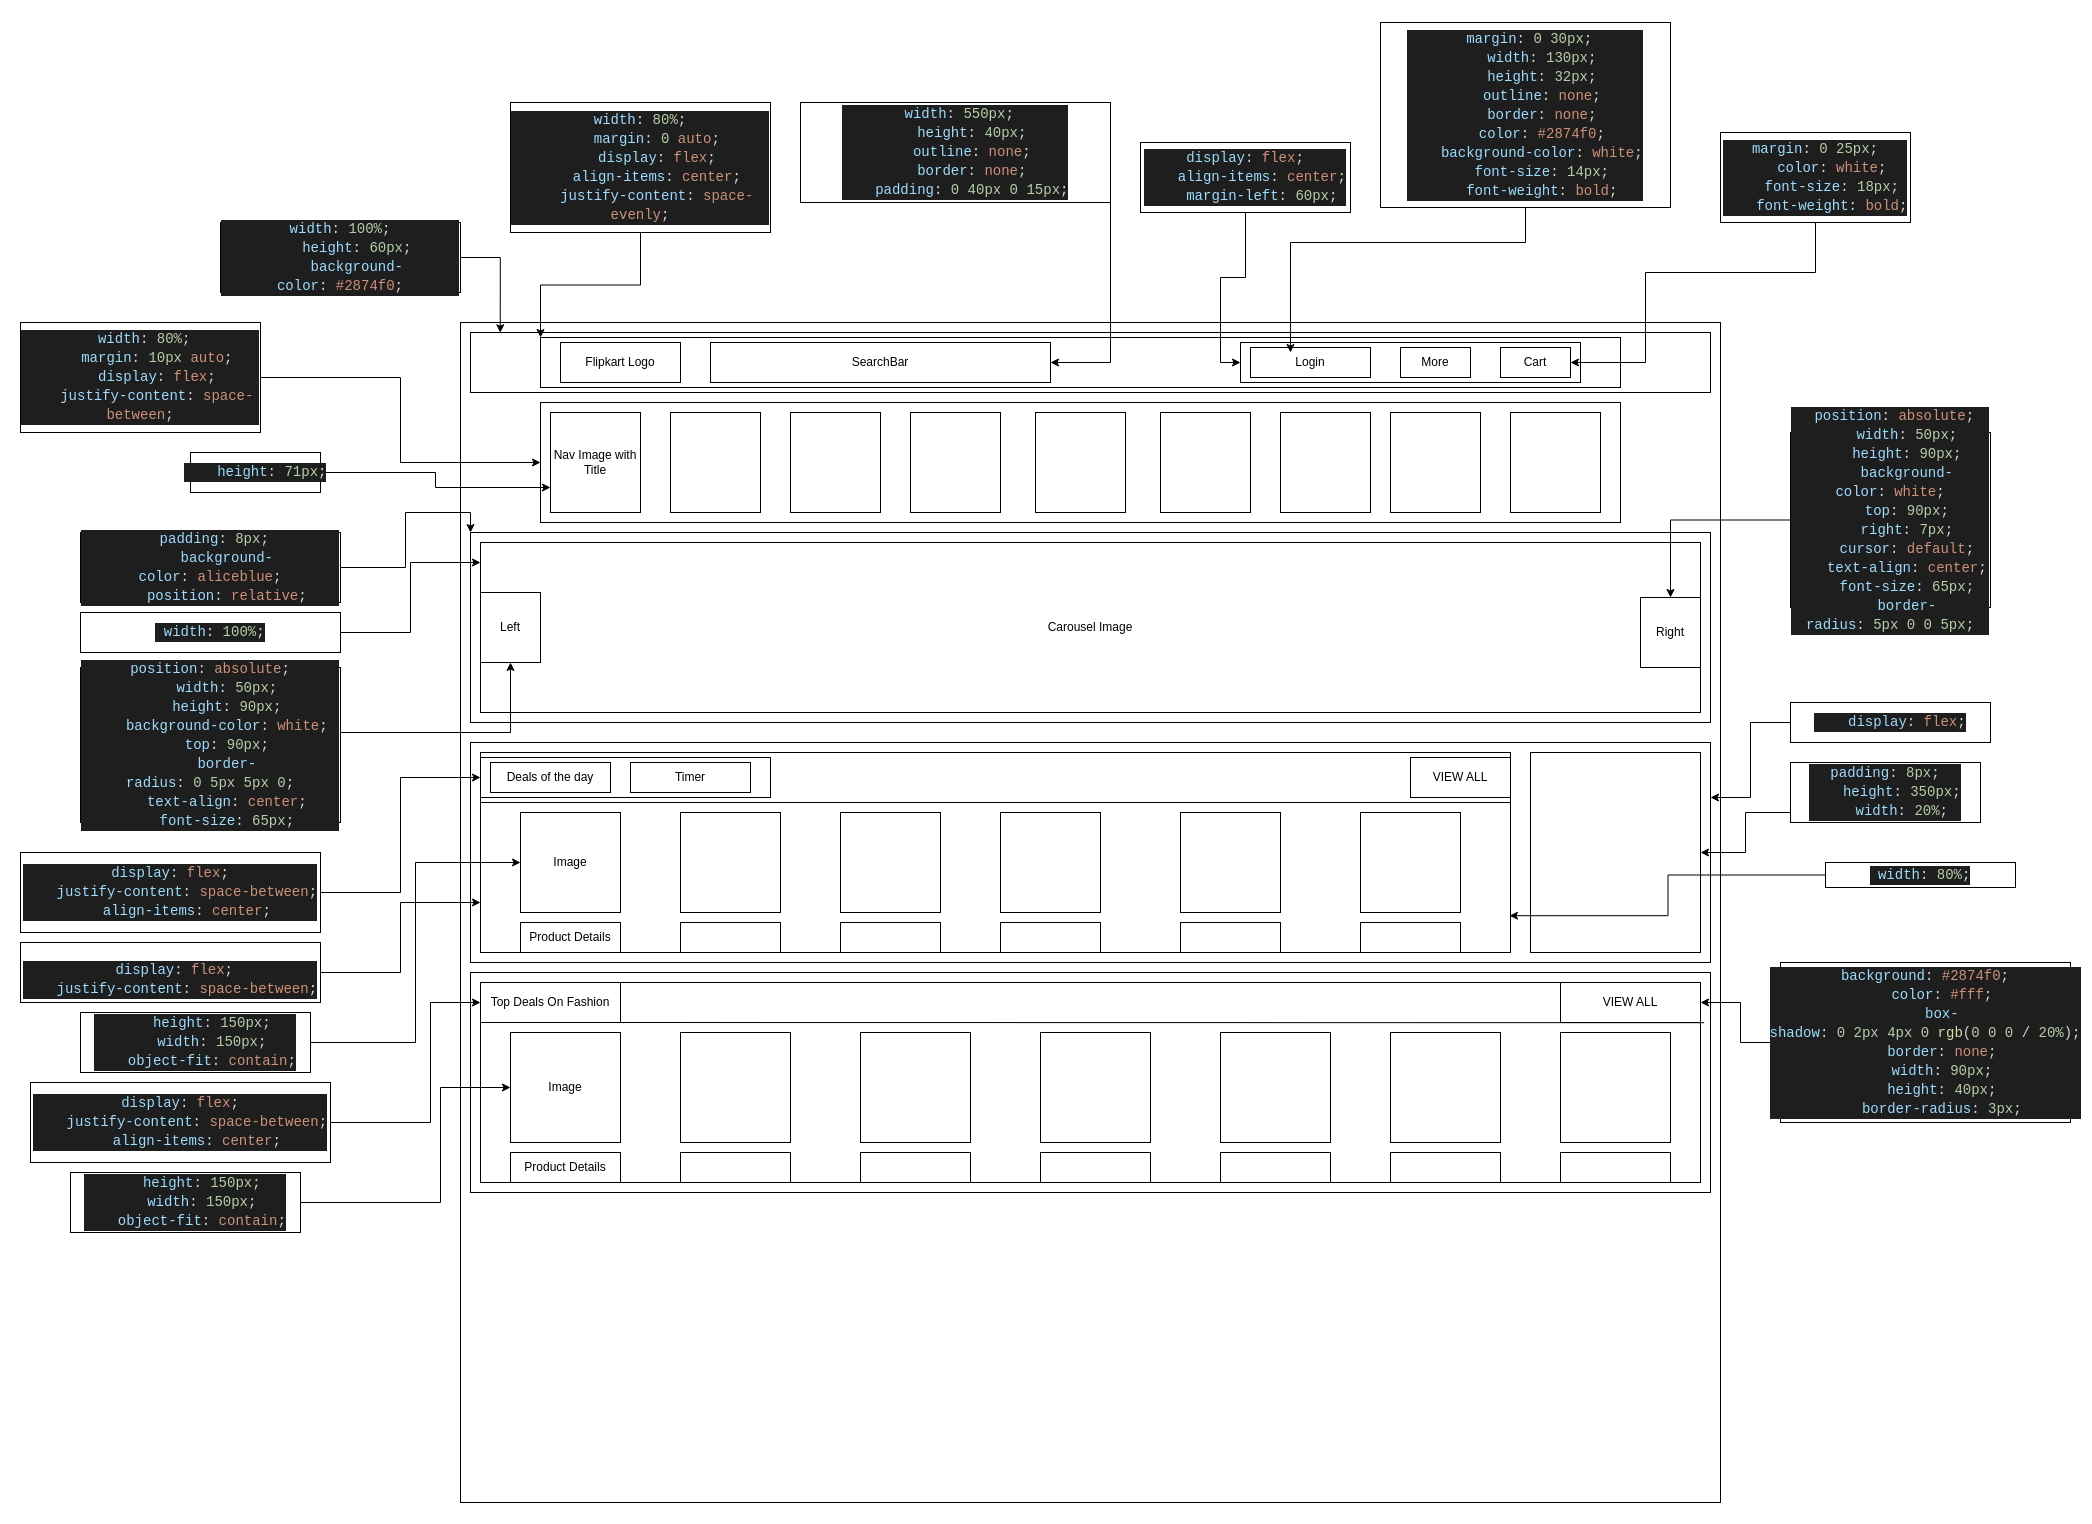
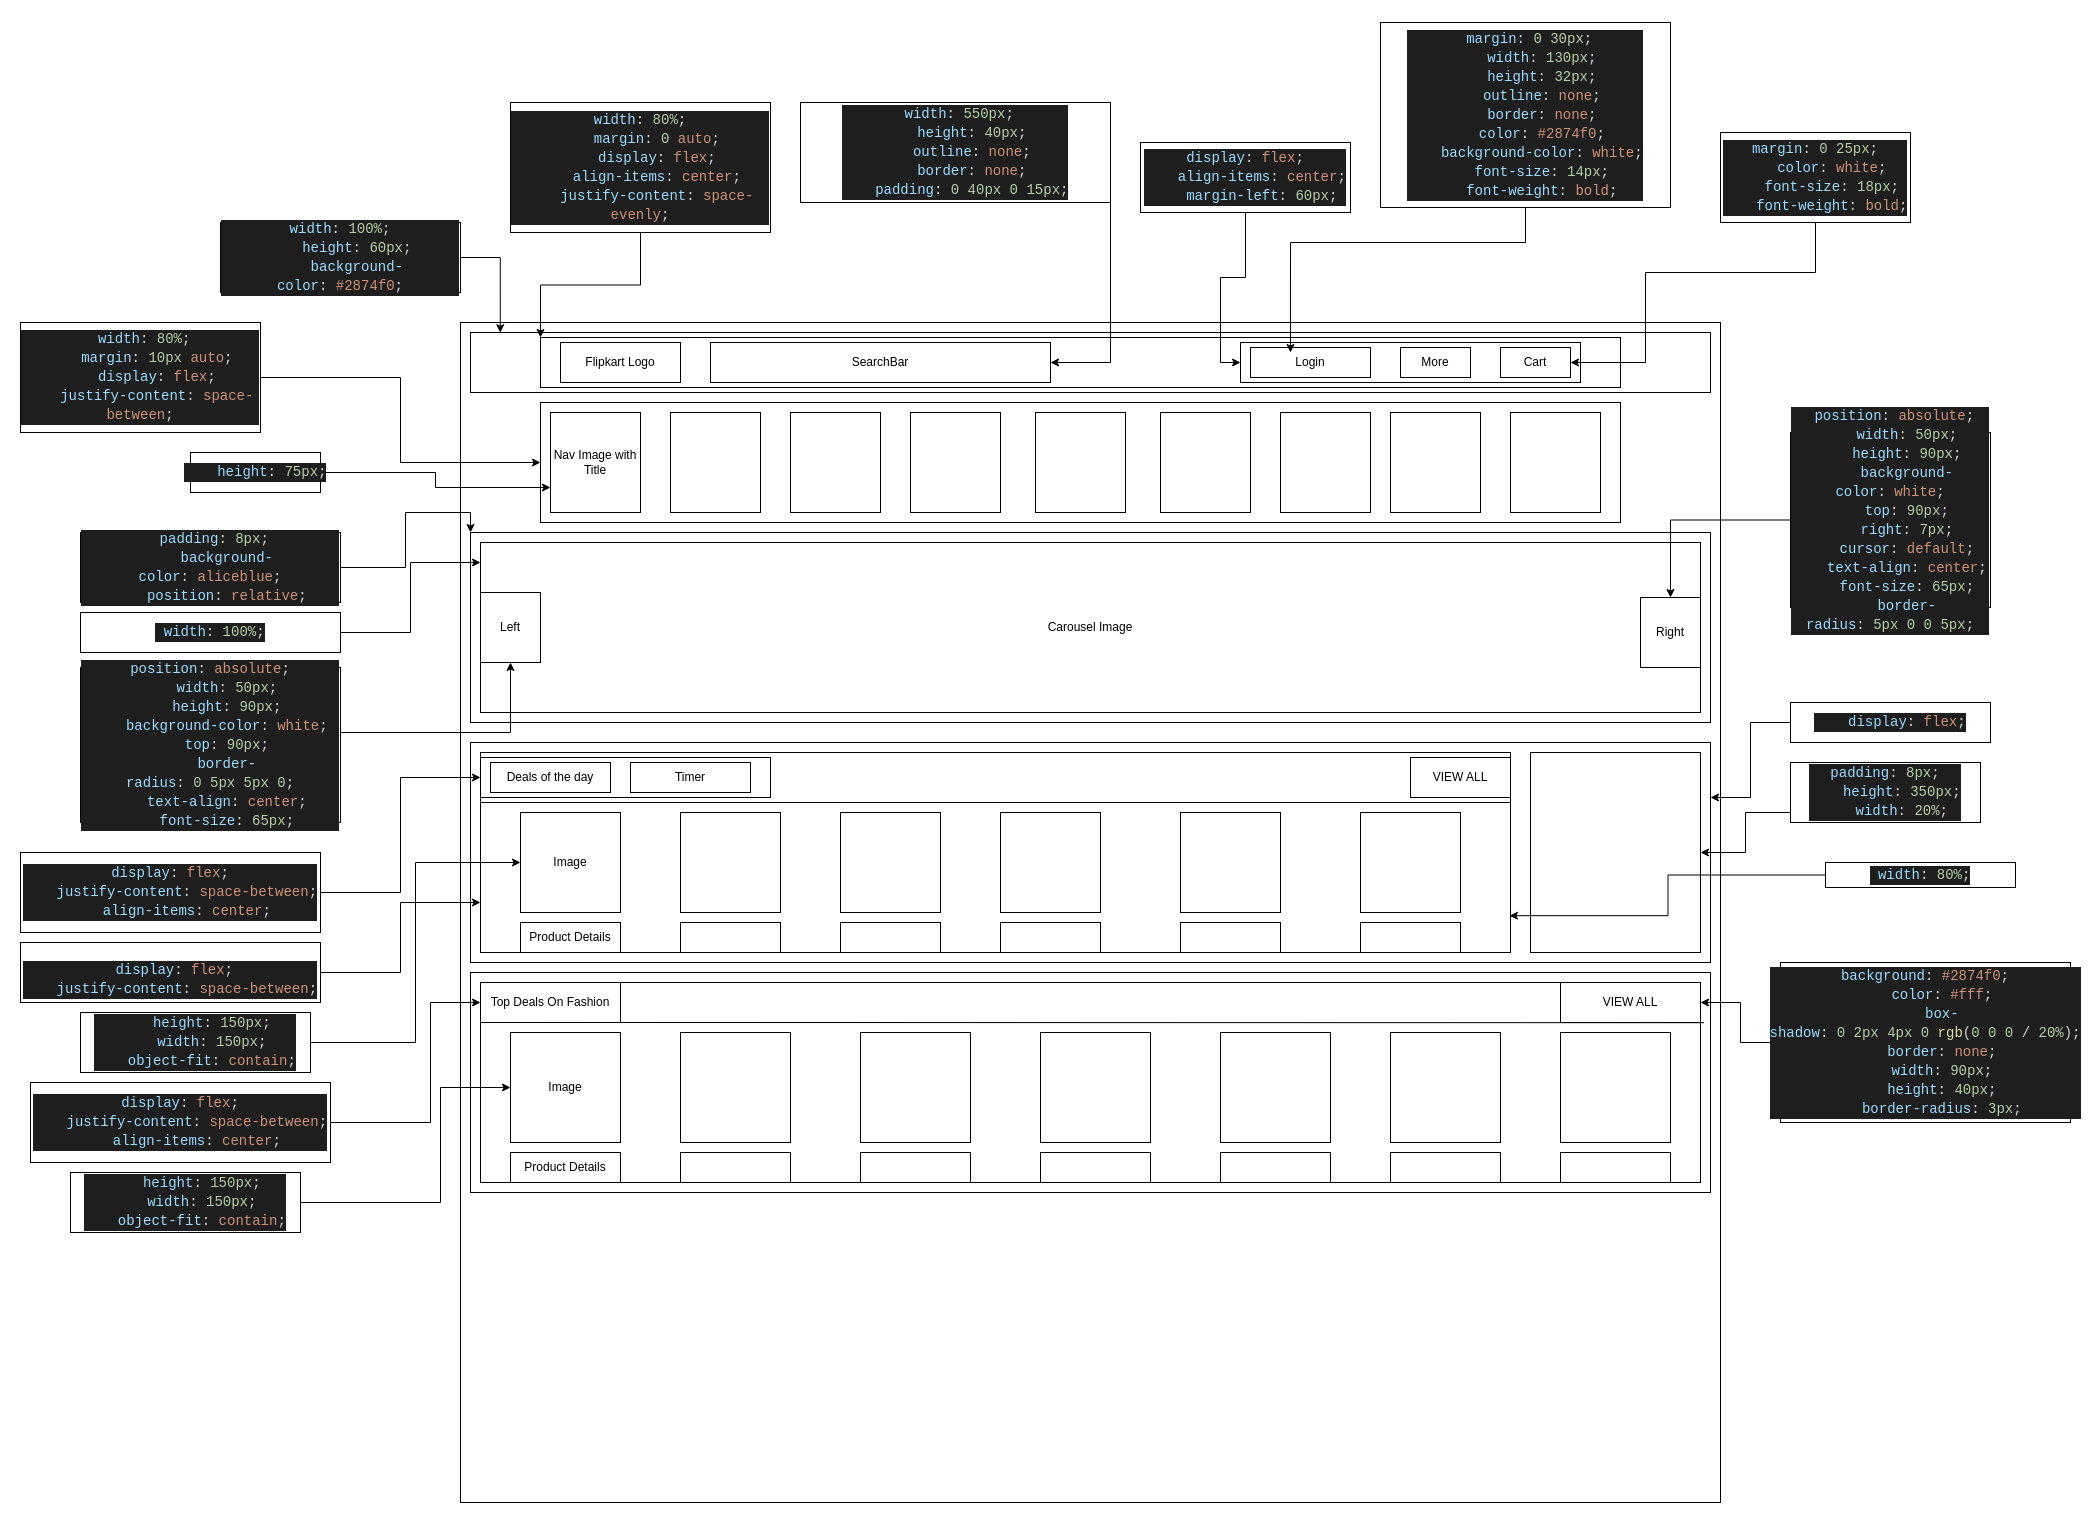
node "height: 71px;": label "height: 71px;" -> "height: 75px;"
